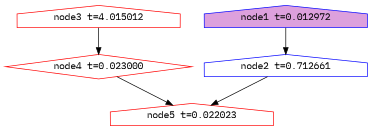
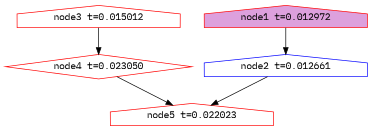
node "node3 t=4.015012": label "node3 t=4.015012" -> "node3 t=0.015012"
node "node1 t=0.012972": color blue -> red
node "node4 t=0.023000": label "node4 t=0.023000" -> "node4 t=0.023050"
node "node2 t=0.712661": label "node2 t=0.712661" -> "node2 t=0.012661"
